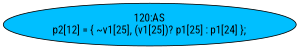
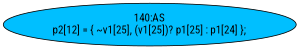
node "120:AS p2[12] = { ~v1[25], (v1[25])? p1[25] : p1[24] };": label "120:AS p2[12] = { ~v1[25], (v1[25])? p1[25] : p1[24] };" -> "140:AS p2[12] = { ~v1[25], (v1[25])? p1[25] : p1[24] };"
